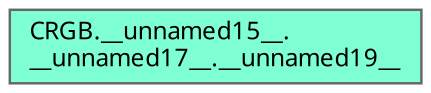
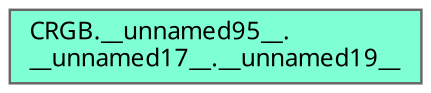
node "CRGB.__unnamed15__. __unnamed17__.__unnamed19__": label "CRGB.__unnamed15__. __unnamed17__.__unnamed19__" -> "CRGB.__unnamed95__. __unnamed17__.__unnamed19__"
